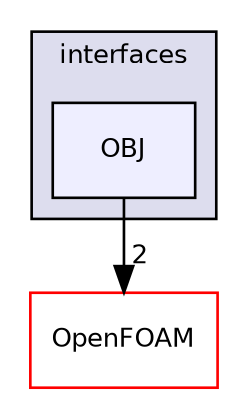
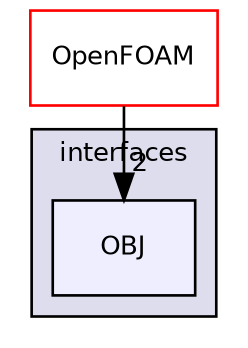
edge "OBJ" -> "OpenFOAM": reversed
